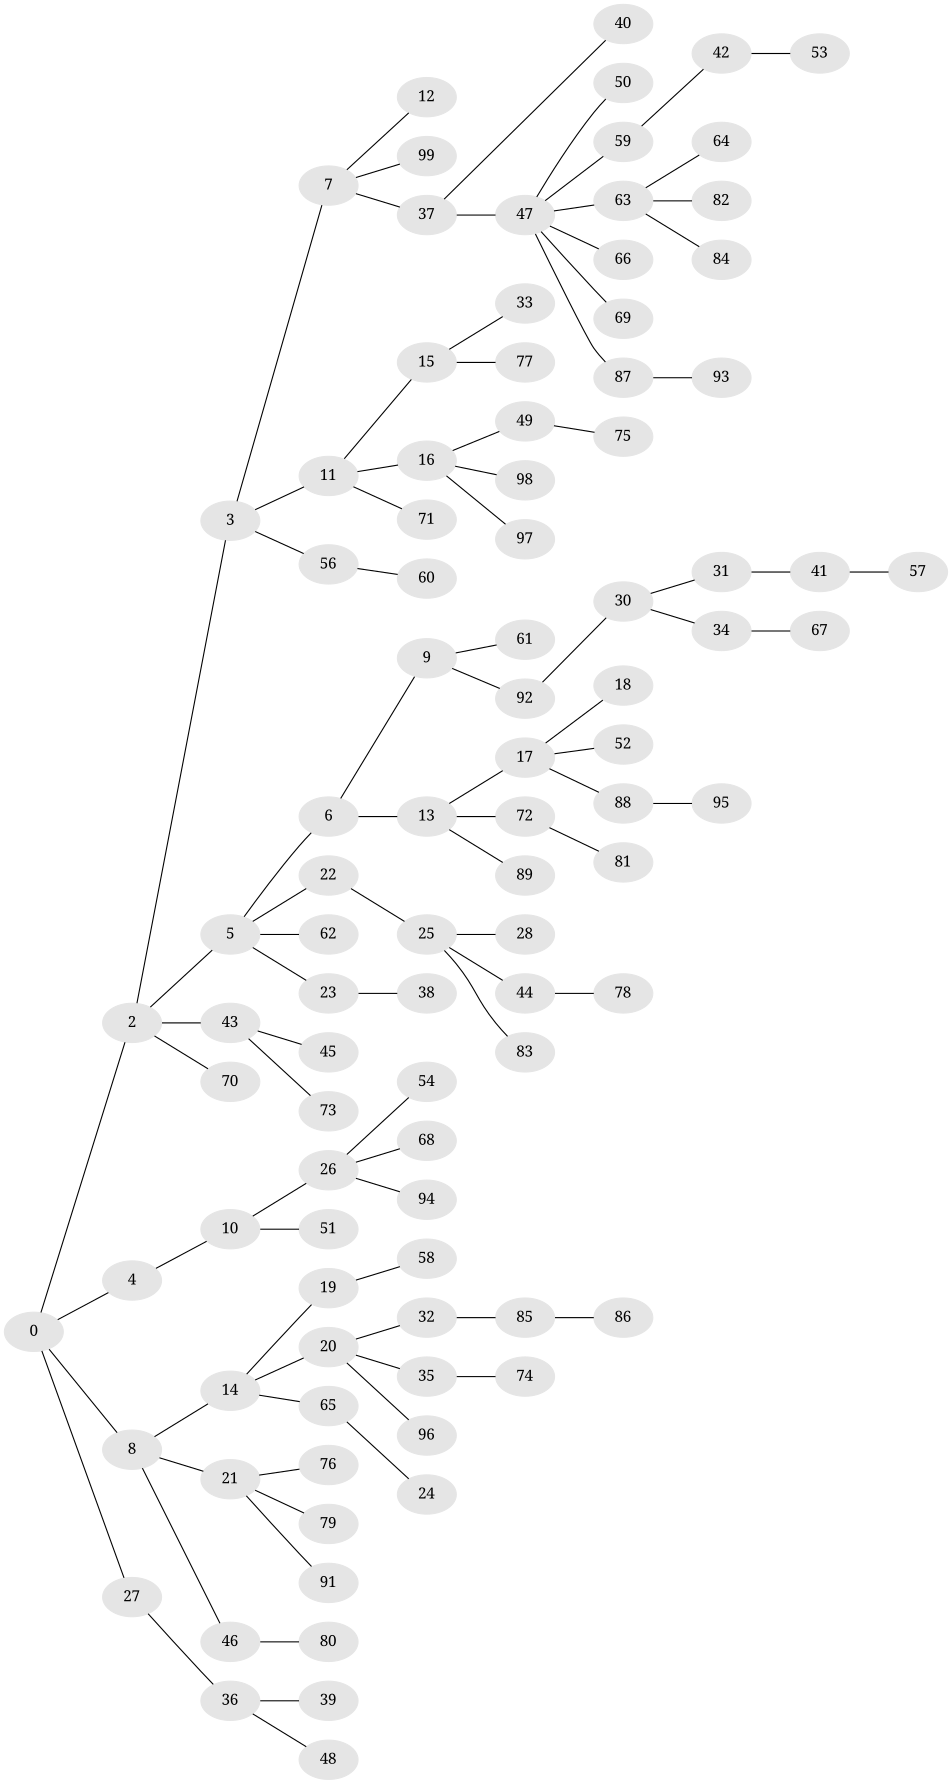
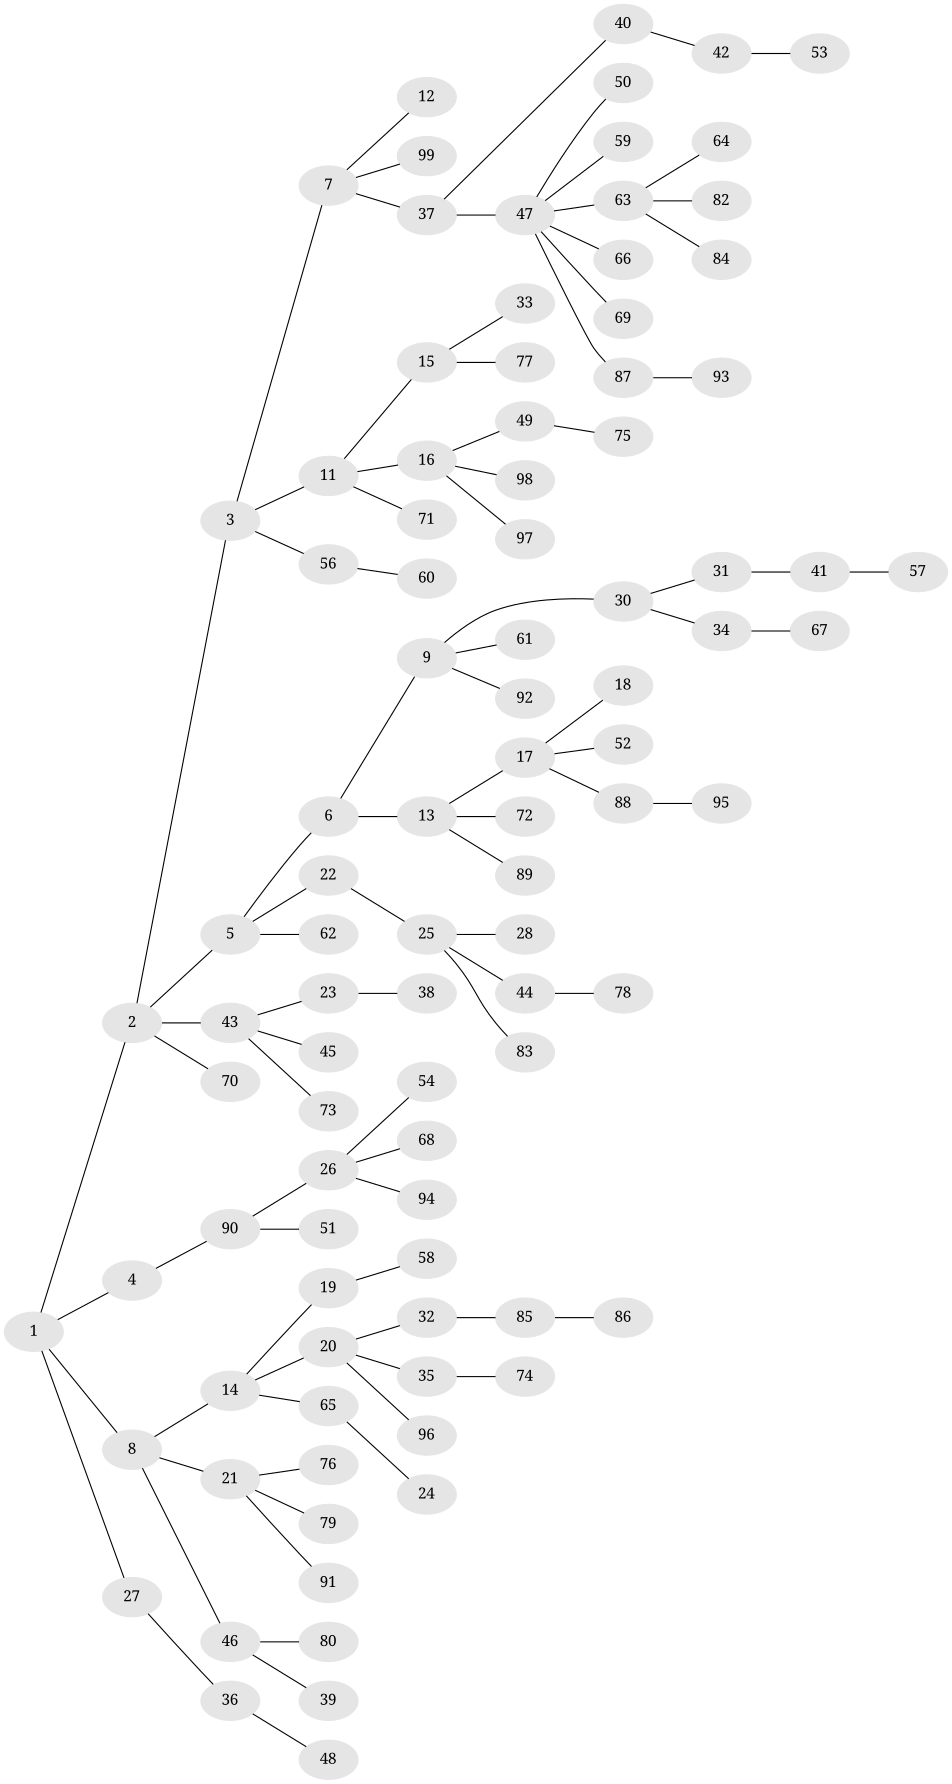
edge "42" -- "59": now "42" -- "40"
edge "30" -- "92": now "30" -- "9"
node "81": removed
edge "5" -- "23": now "43" -- "23"
node "10": label "10" -> "90"
node "0": label "0" -> "1"
edge "36" -- "39": now "46" -- "39"
